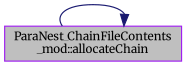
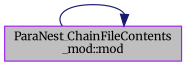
node "ParaNest_ChainFileContents _mod::allocateChain": label "ParaNest_ChainFileContents _mod::allocateChain" -> "ParaNest_ChainFileContents _mod::mod"
